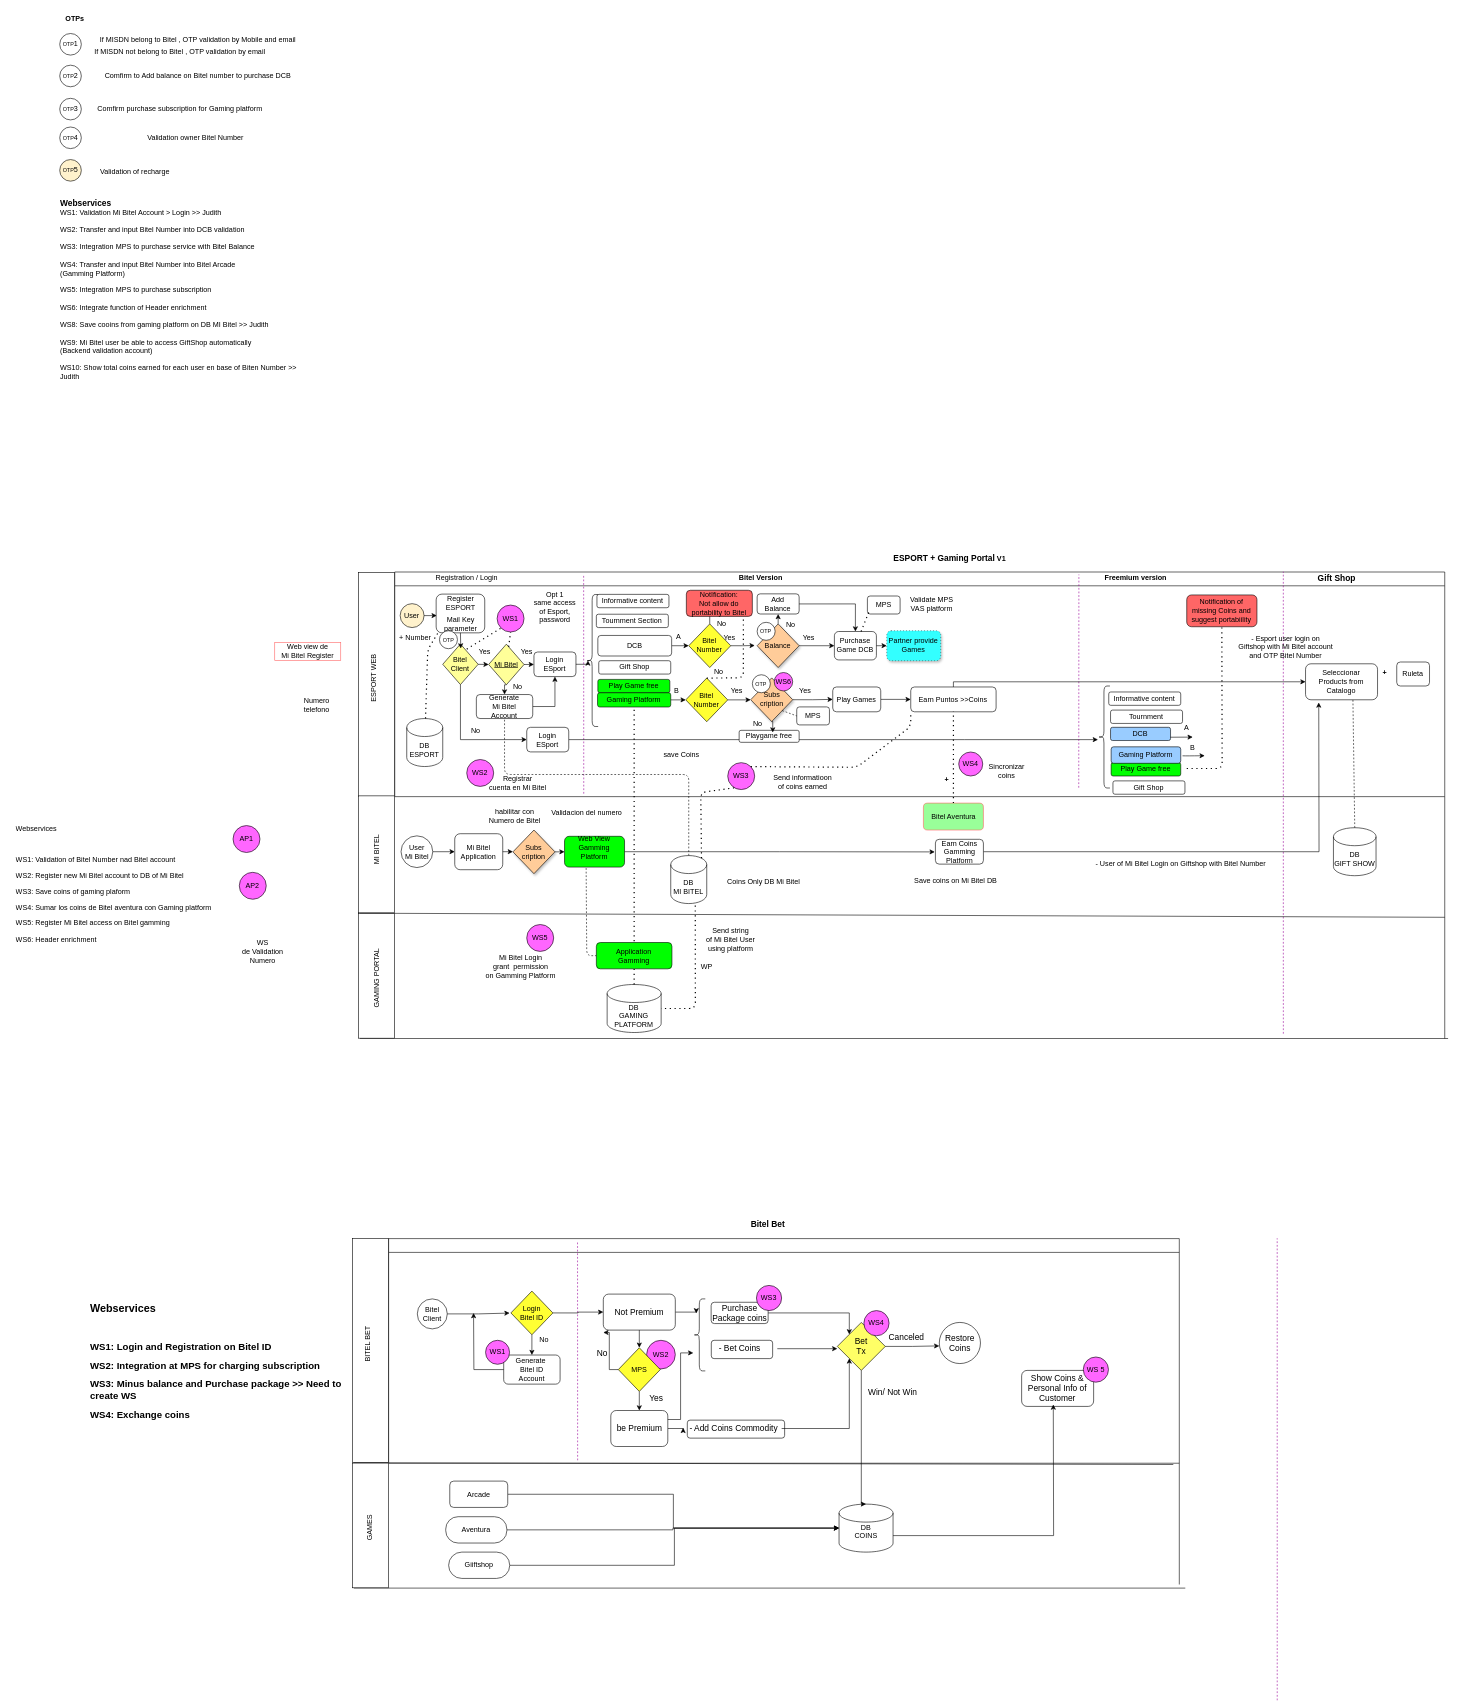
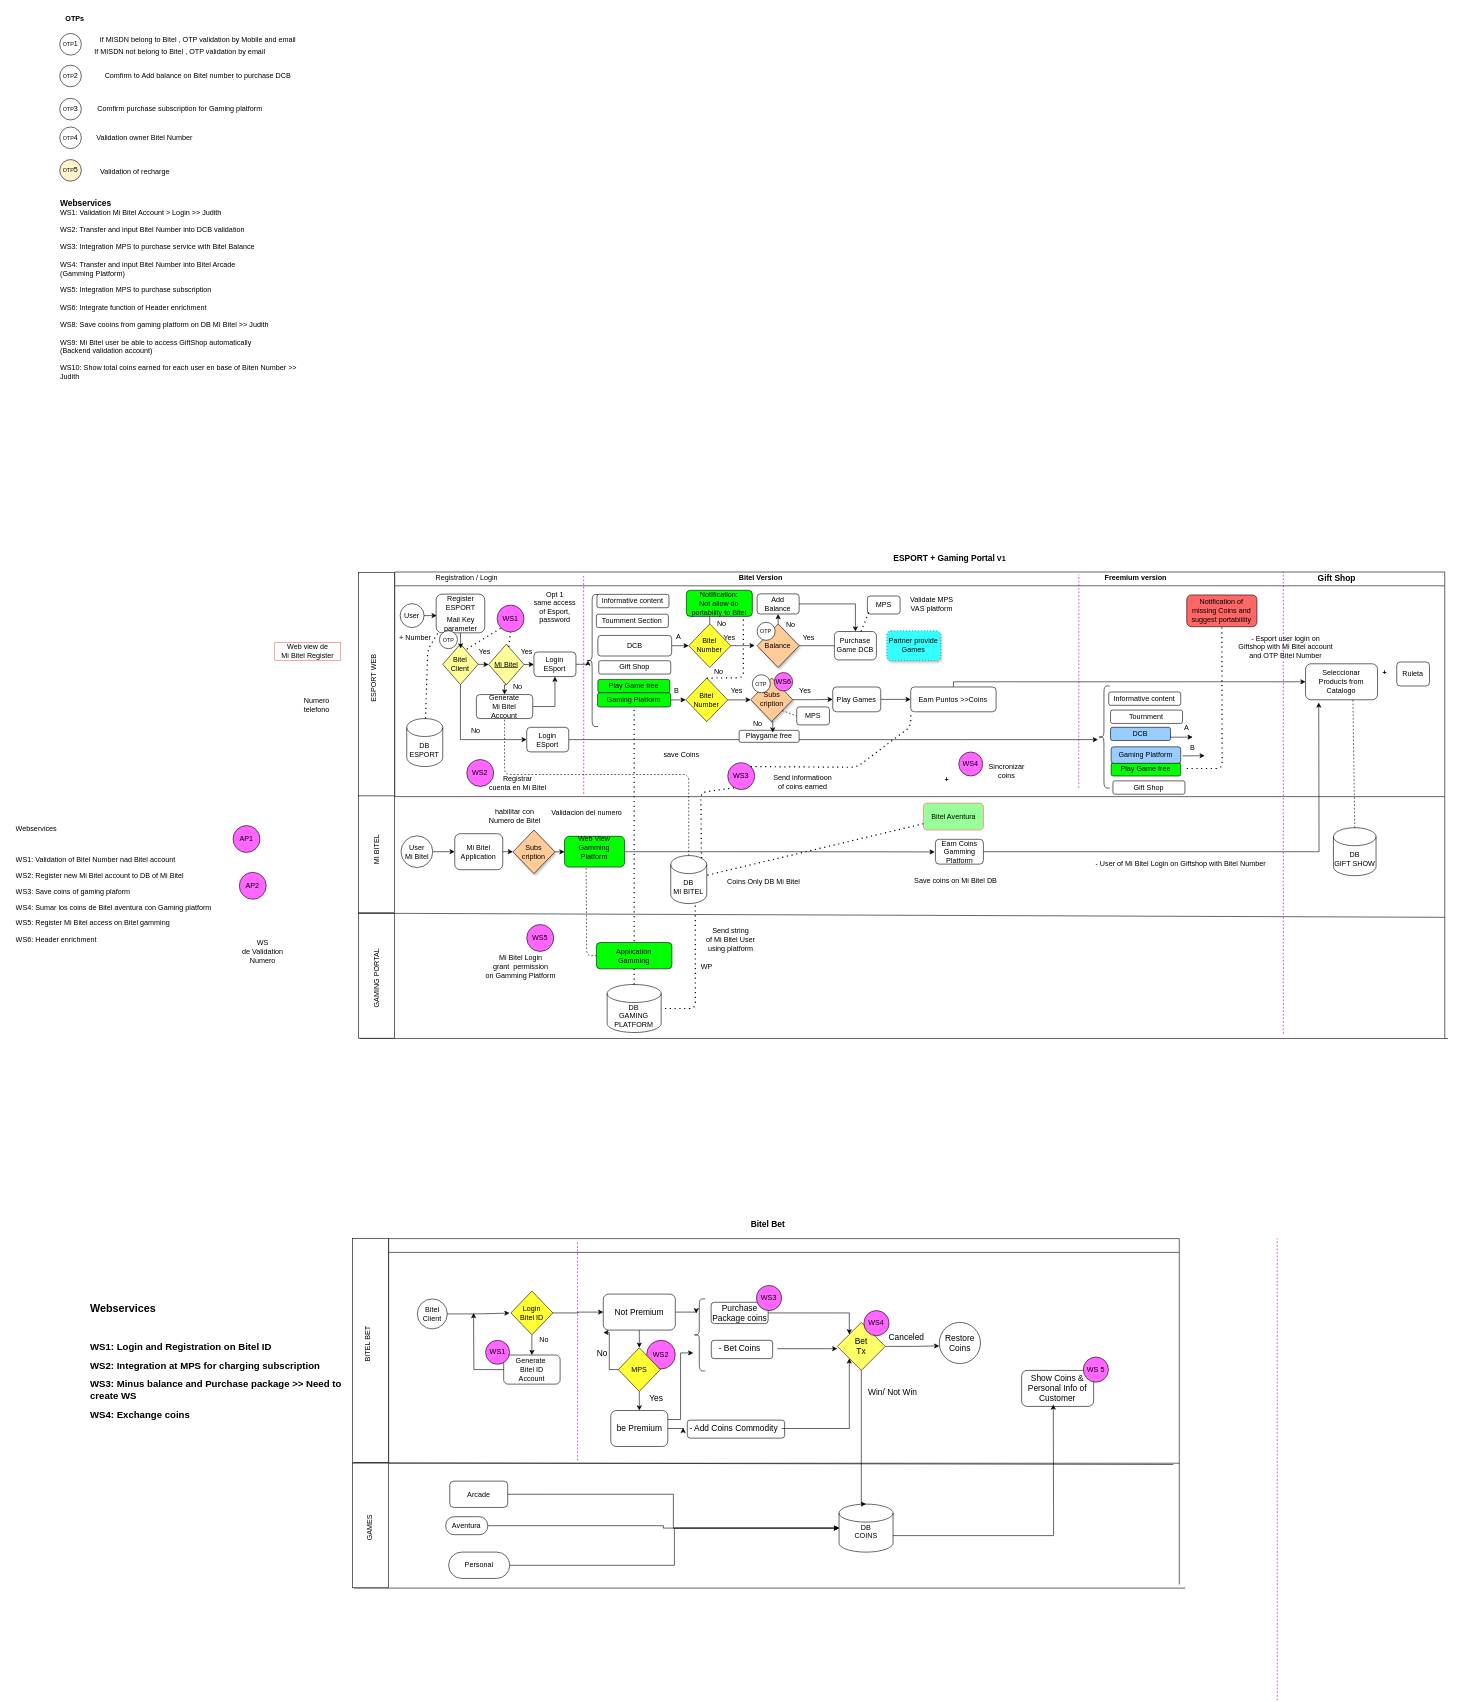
node "Validation owner Bitel Number": moved (195, 137) -> (144, 137)
node "NotIfication: Not allow do portability to Bitel": fillcolor #ff6666 -> #00ff00
node "User": fillcolor #fff2cc -> #ffffff
edge "Balance" -> "Purchase Game DCB": arrowhead classic -> none
edge "Purchase Game DCB" -> "Partner provide Games": removed
edge "Earn Puntos >>Coins" -- "Bitel Aventura": now "DB MI BITEL" -- "Bitel Aventura"
node "Aventura": size 61x26 -> 42x18
node "Giiftshop": label "Giiftshop" -> "Personal"
